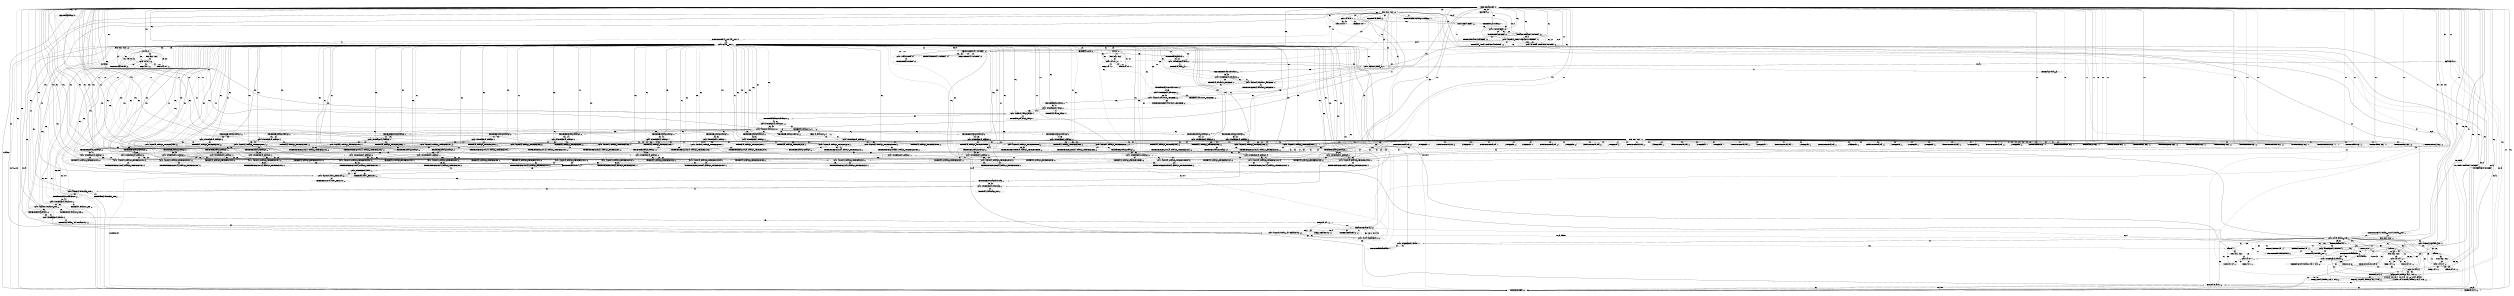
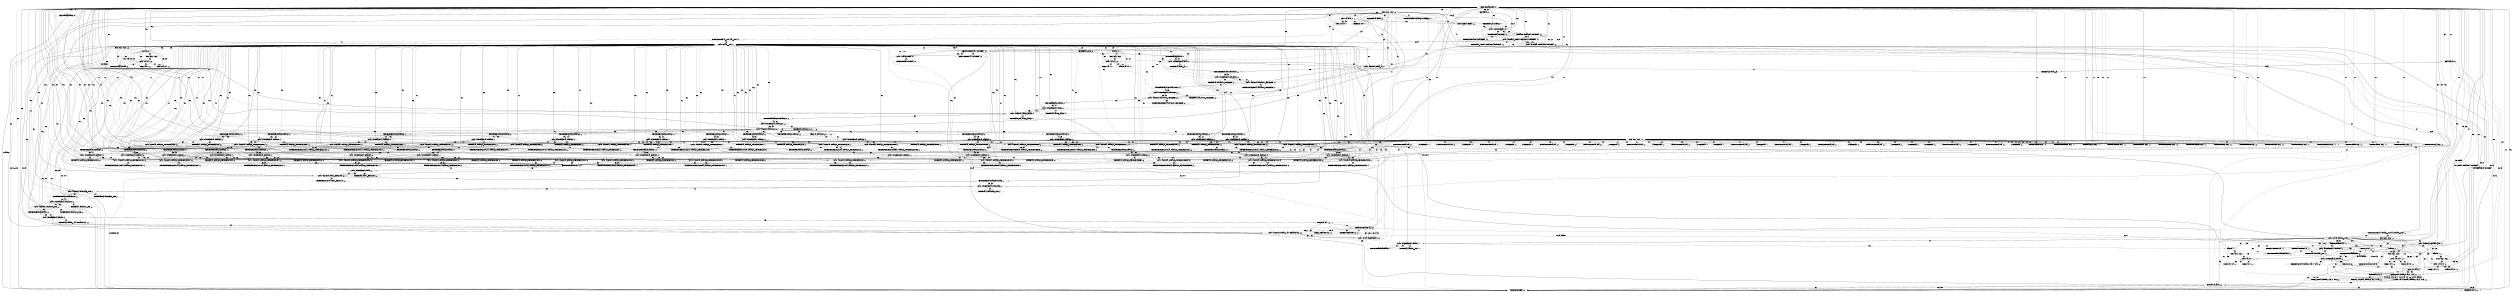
edge "(<operator>.cast,(char *)_TIFFmallocExt(tif, 32))" -> "(<operator>.equals,fld == NULL)": reversed
node "(IDENTIFIER,fld,_TIFFmemset(fld, 0, sizeof(TIFFField)))": removed
edge "(PARAM,uint32_t tag)" -> "(<operator>.assignment,fld->field_tag = tag)": now "(PARAM,uint32_t tag)" -> "(IDENTIFIER,tag,fld->field_tag = tag)"
node "(IDENTIFIER,fld,fld->field_name == NULL)": added
